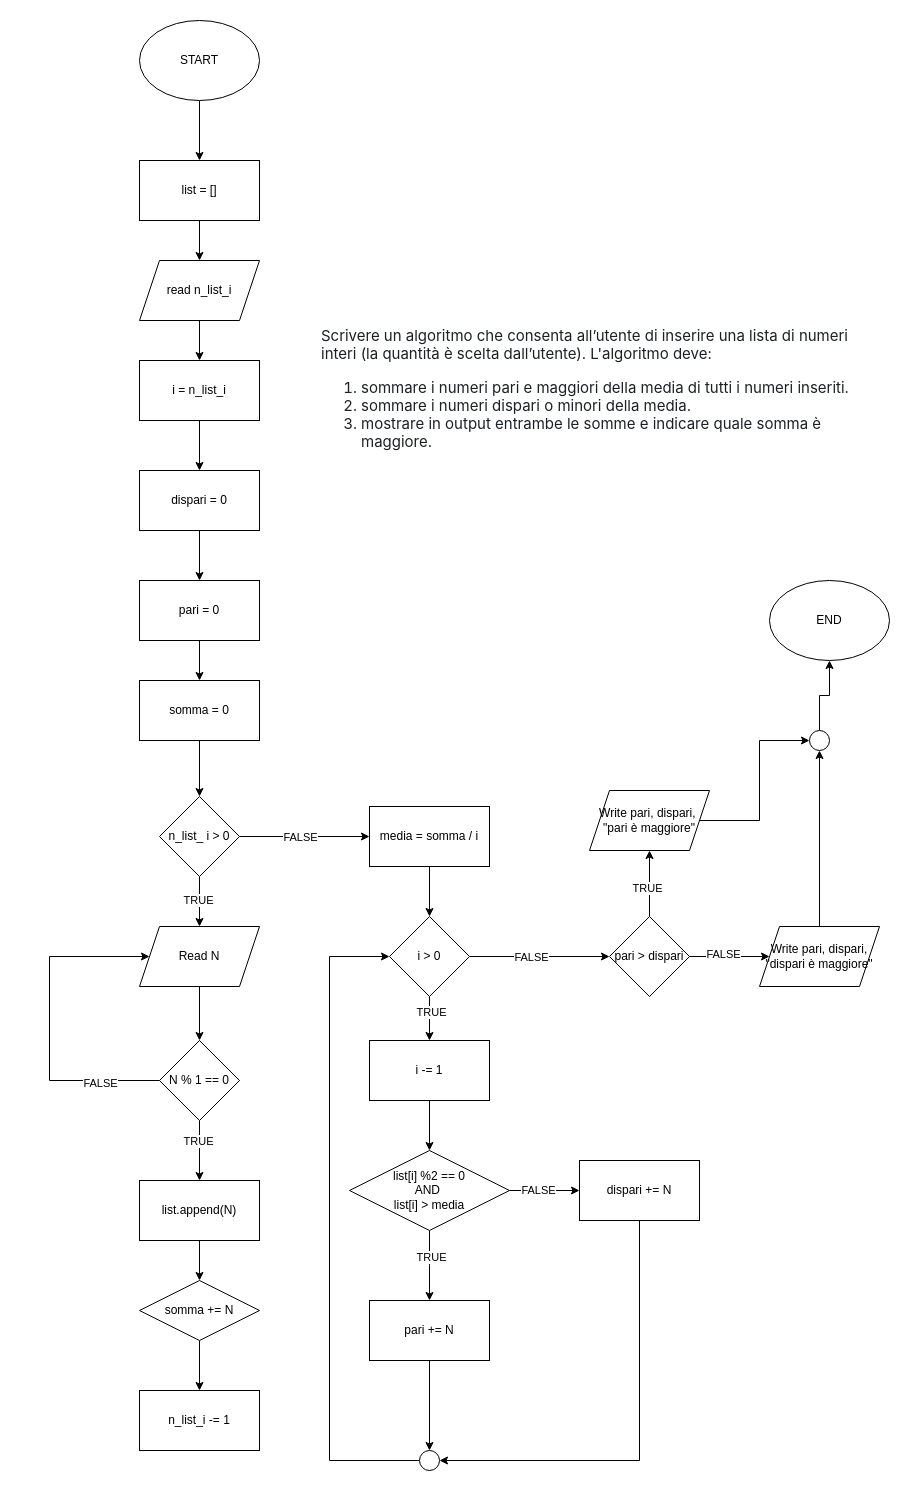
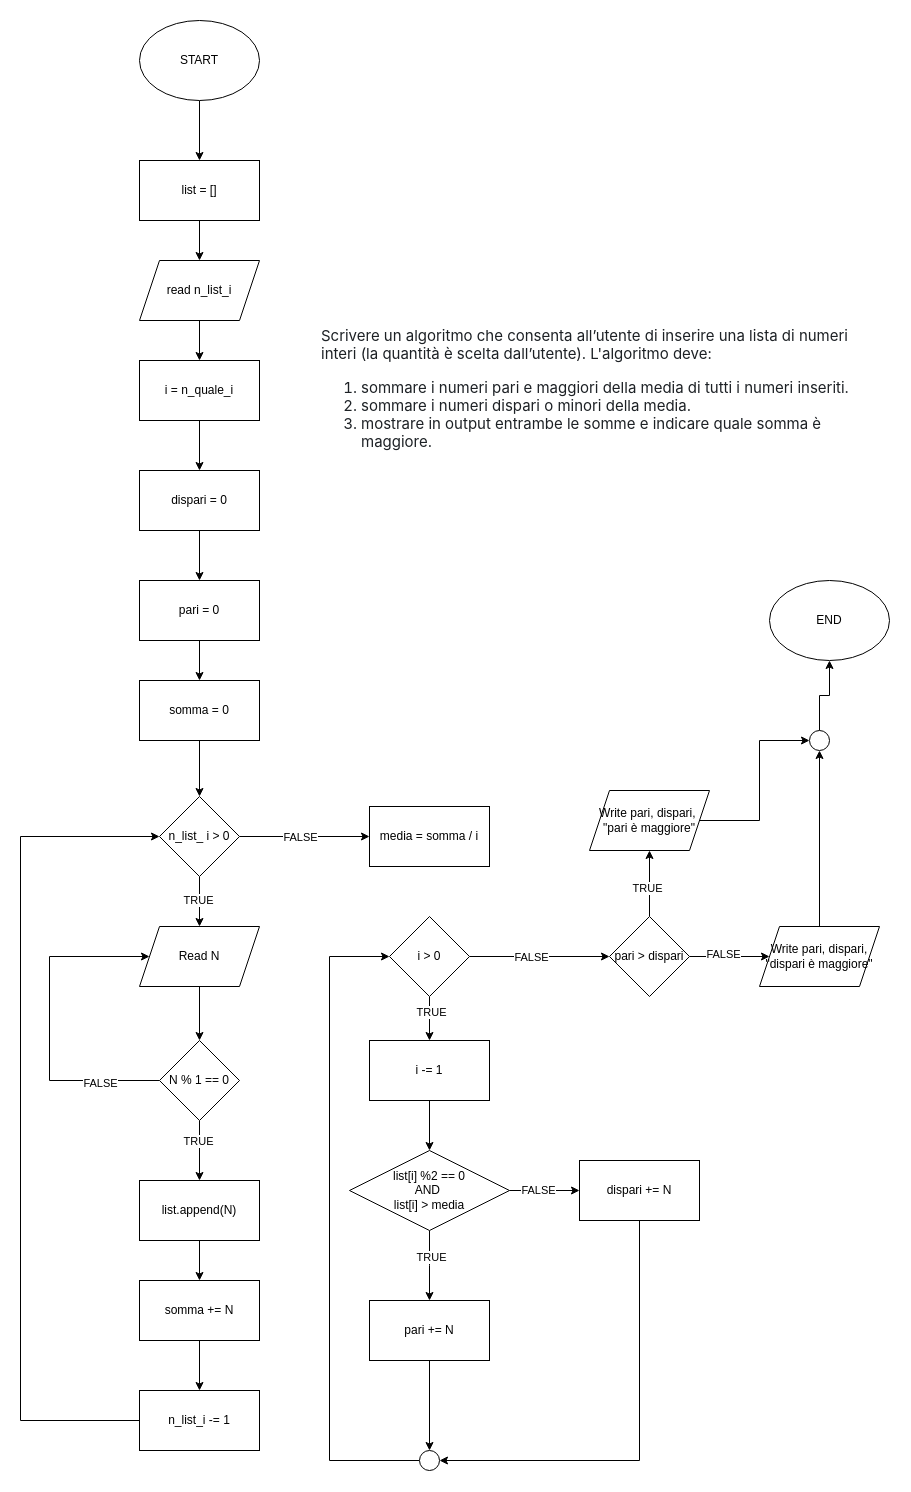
node "i = n_list_i": label "i = n_list_i" -> "i = n_quale_i"
edge "media = somma / i" -> "i > 0": removed
edge "n_list_i -= 1" -> "n_list_ i > 0": added
node "somma += N": shape diamond -> rectangle
